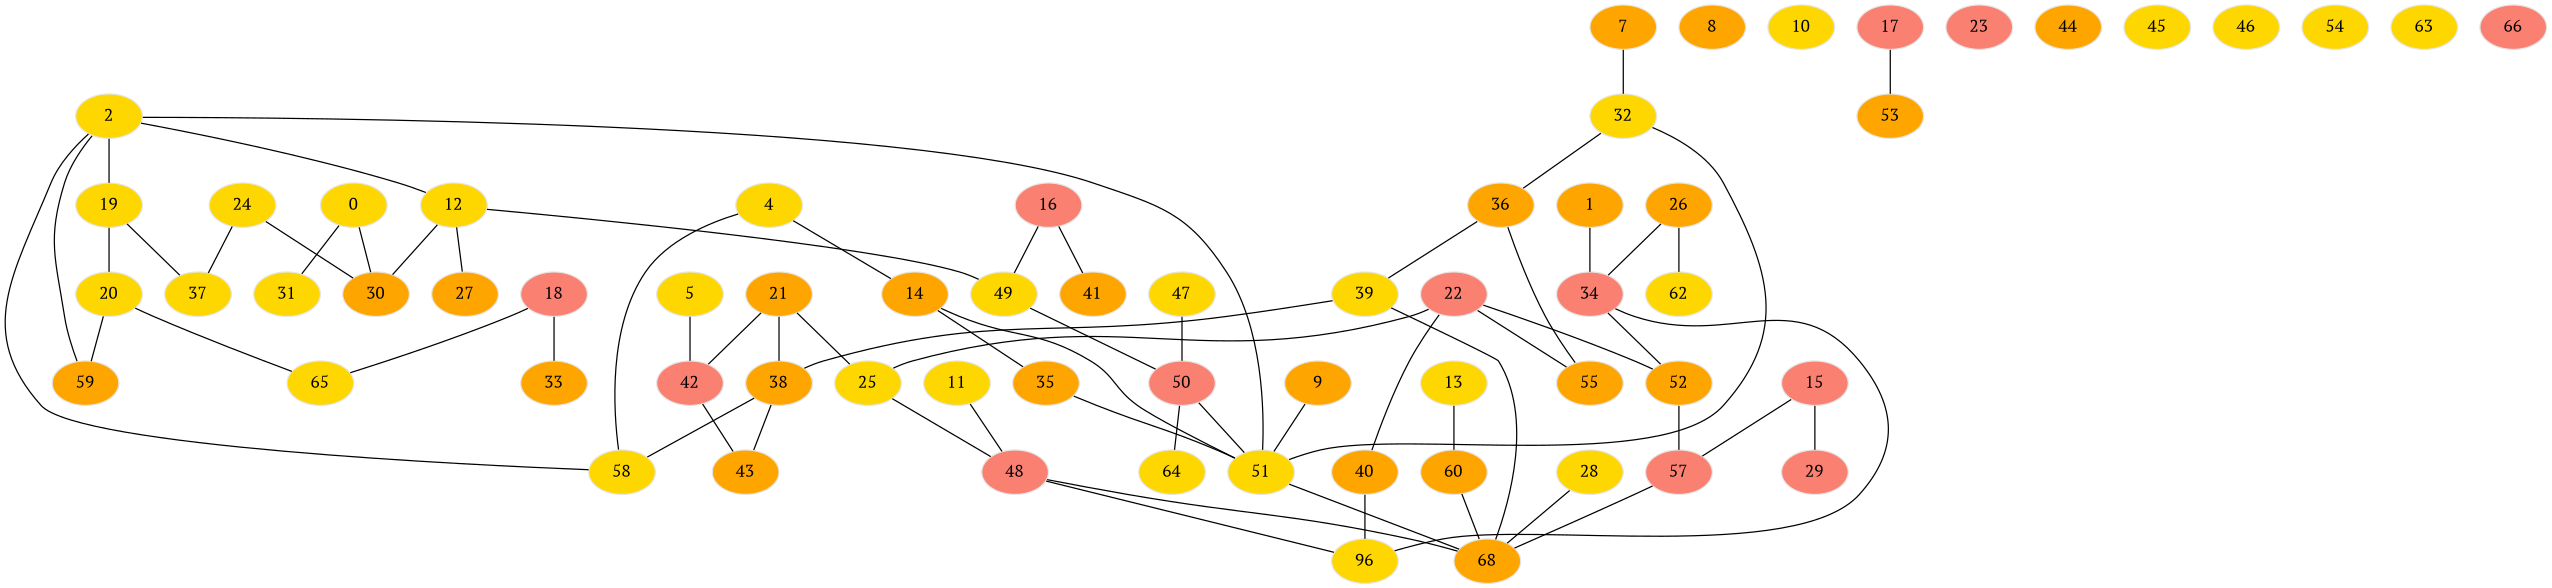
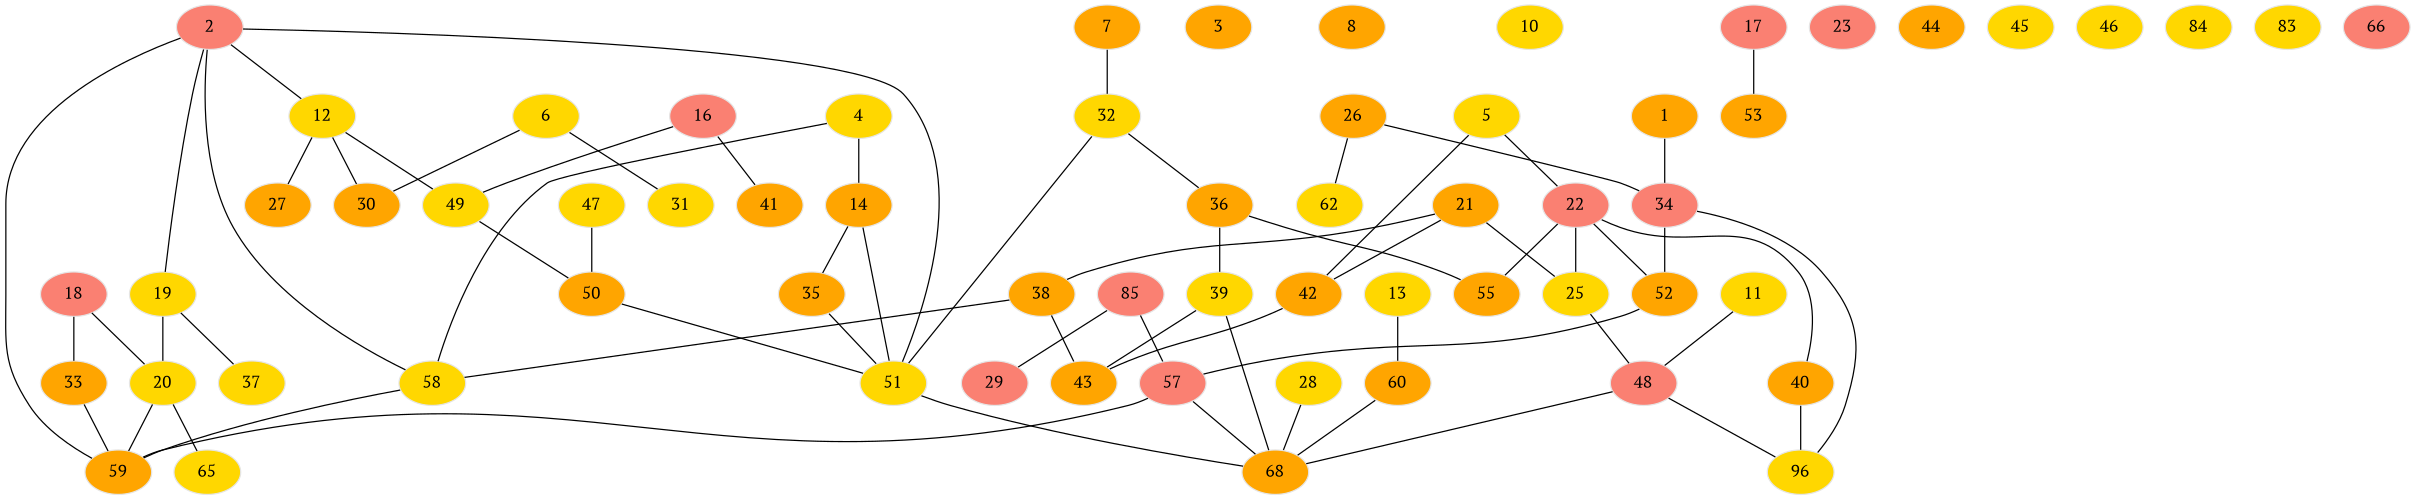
node "3": added
node "54": label "54" -> "84"
node "63": label "63" -> "83"
node "2": fillcolor gold -> salmon
edge "5" -- "22": added
node "24": removed
node "0": label "0" -> "6"
edge "39" -- "38": now "39" -- "43"
edge "18" -- "65": now "18" -- "20"
node "42": fillcolor salmon -> orange
node "50": fillcolor salmon -> orange
node "9": removed
node "15": label "15" -> "85"
edge "58" -- "59": added
edge "33" -- "59": added
edge "57" -- "59": added
node "64": removed
